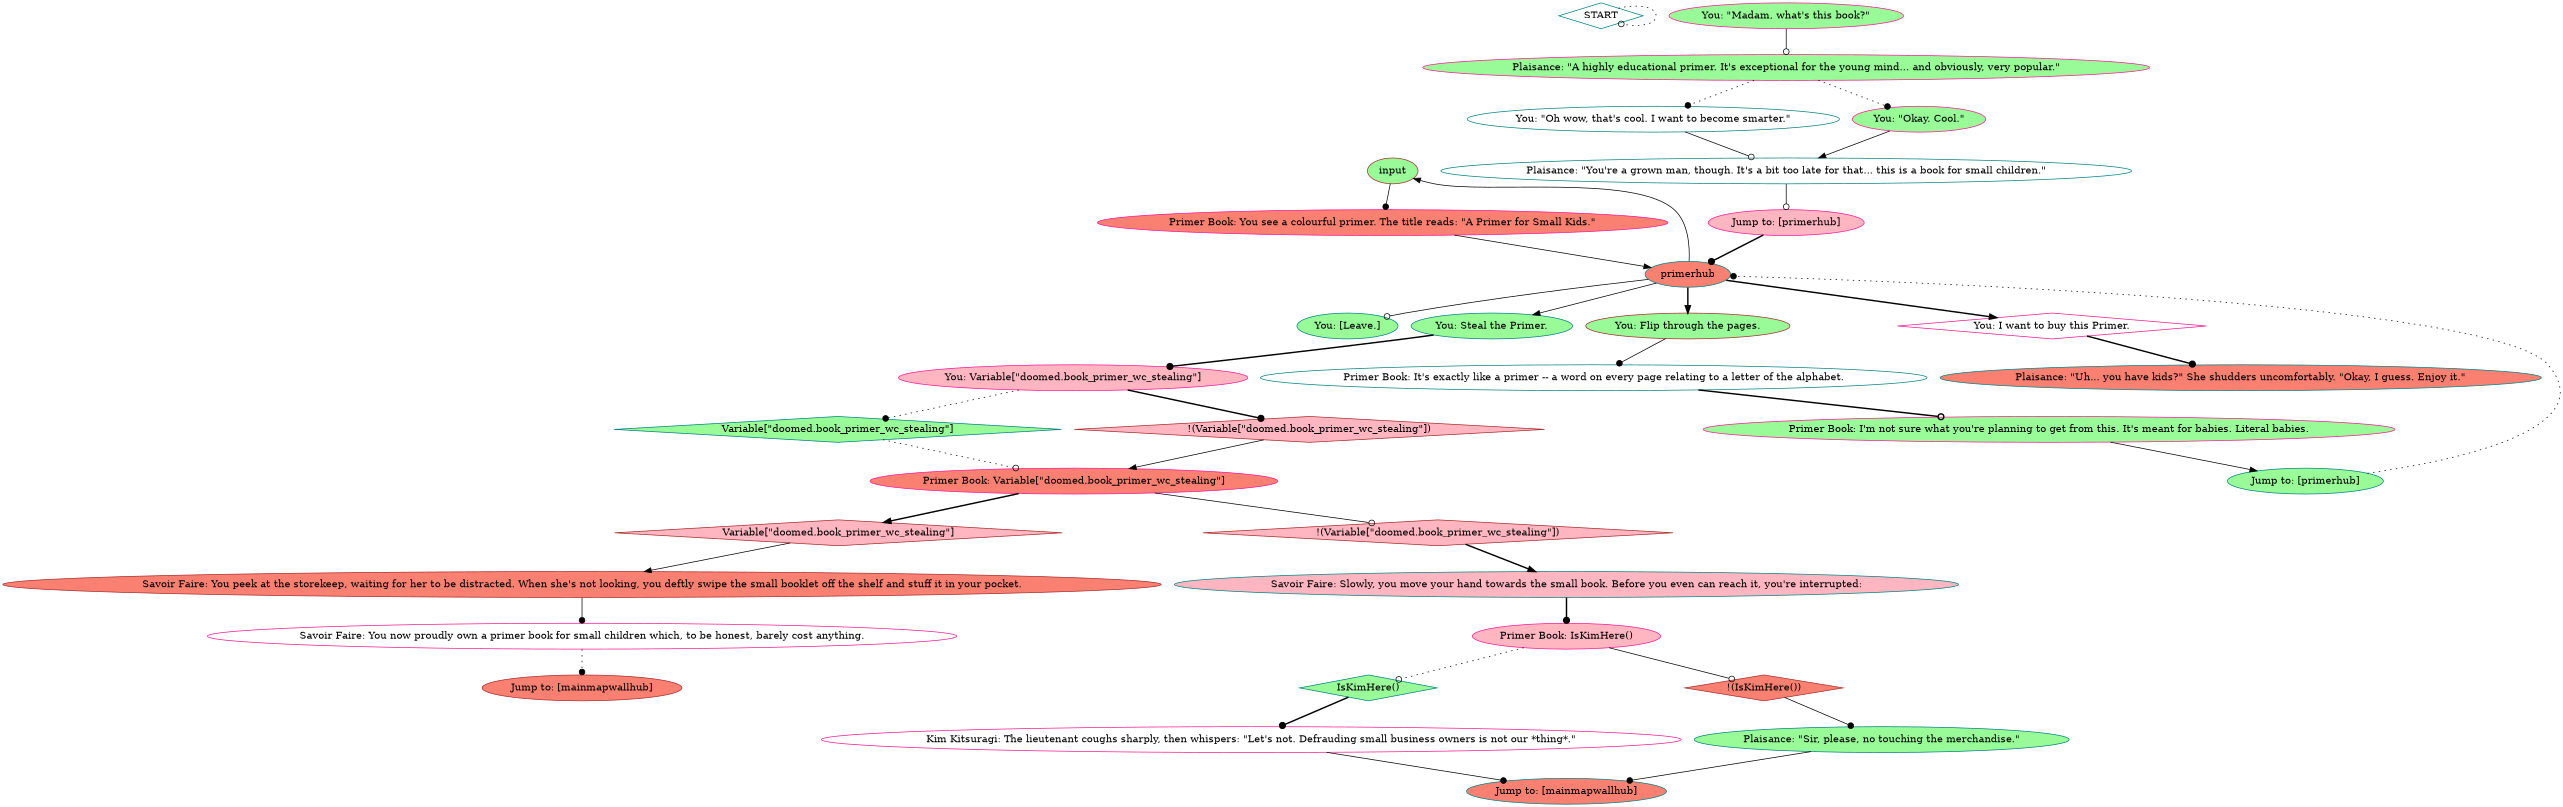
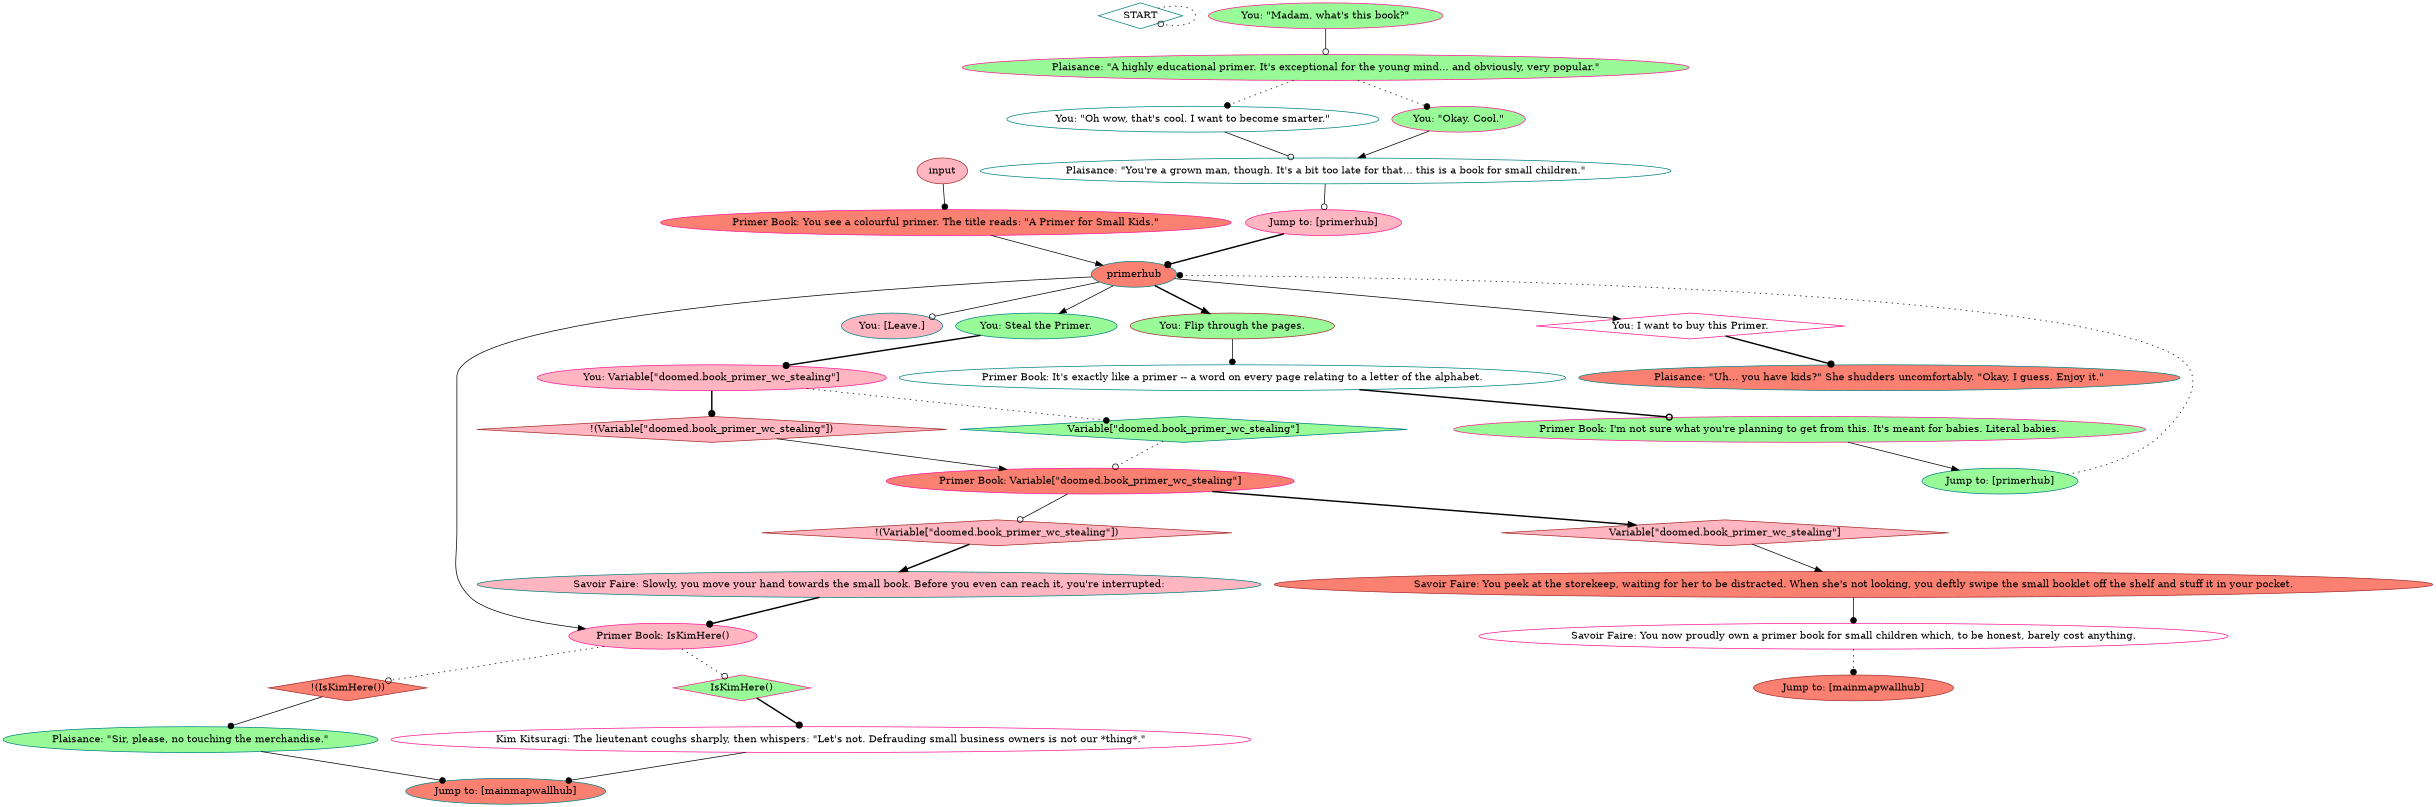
node "input": fillcolor palegreen -> lightpink
edge "primerhub" -> "input": now "primerhub" -> "Primer Book: IsKimHere()"
edge "primerhub" -> "You: I want to buy this Primer.": style bold -> solid
node "You: [Leave.]": fillcolor palegreen -> lightpink
edge "Primer Book: IsKimHere()" -> "!(IsKimHere())": style solid -> dotted
node "IsKimHere()": color teal -> deeppink
